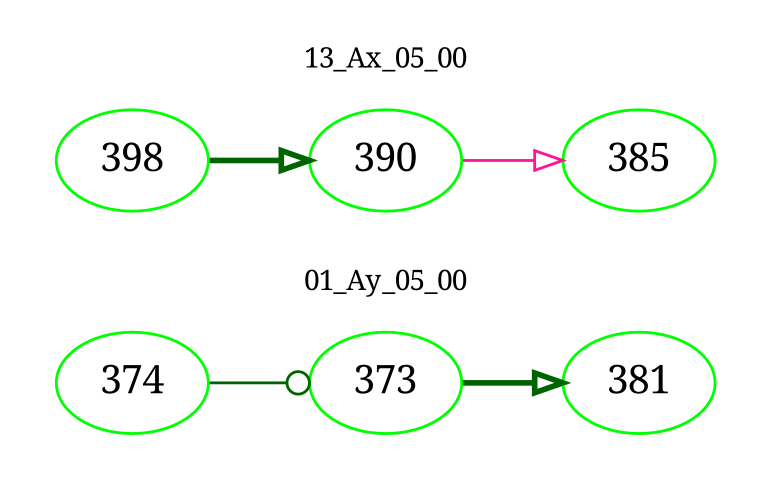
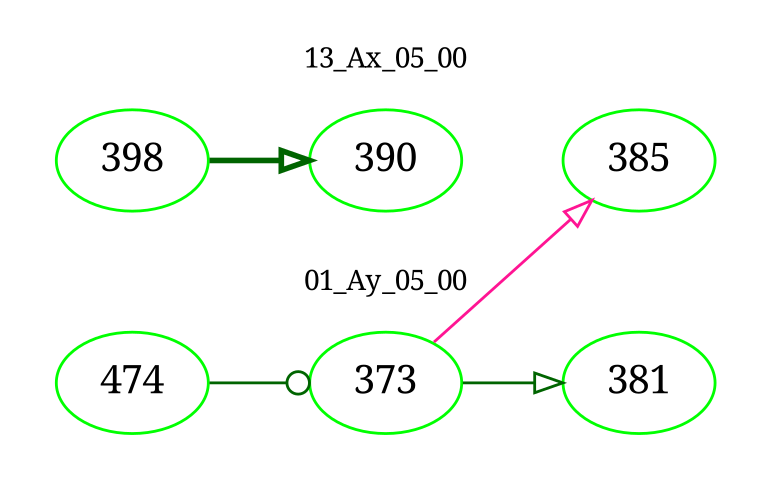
edge "390" -> "385": now "373" -> "385"
node "374": label "374" -> "474"
edge "373" -> "381": style bold -> solid
